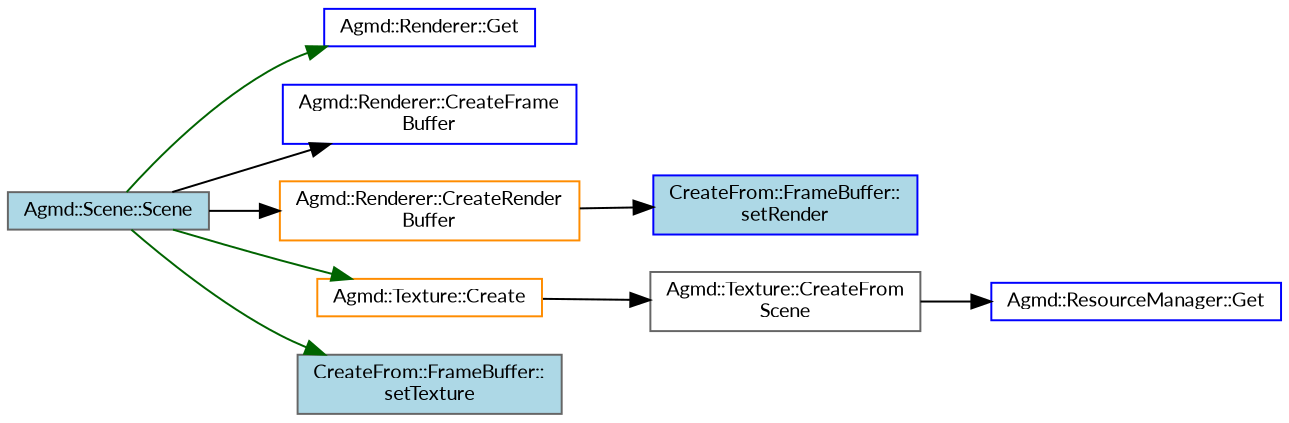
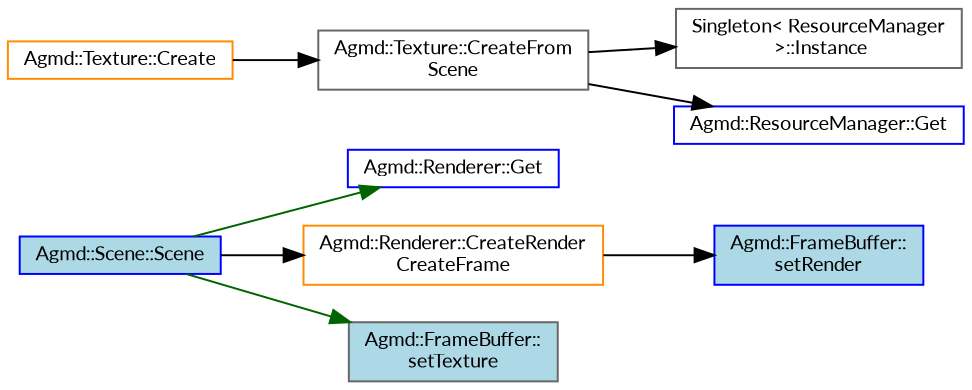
node "Singleton< ResourceManager >::Instance": added
node "Agmd::Renderer::CreateFrame Buffer": removed
node "CreateFrom::FrameBuffer:: setRender": label "CreateFrom::FrameBuffer:: setRender" -> "Agmd::FrameBuffer:: setRender"
node "Agmd::Scene::Scene": color gray40 -> blue
node "Agmd::Renderer::CreateRender Buffer": label "Agmd::Renderer::CreateRender Buffer" -> "Agmd::Renderer::CreateRender CreateFrame"
edge "Agmd::Scene::Scene" -> "Agmd::Texture::Create": removed
node "CreateFrom::FrameBuffer:: setTexture": label "CreateFrom::FrameBuffer:: setTexture" -> "Agmd::FrameBuffer:: setTexture"
